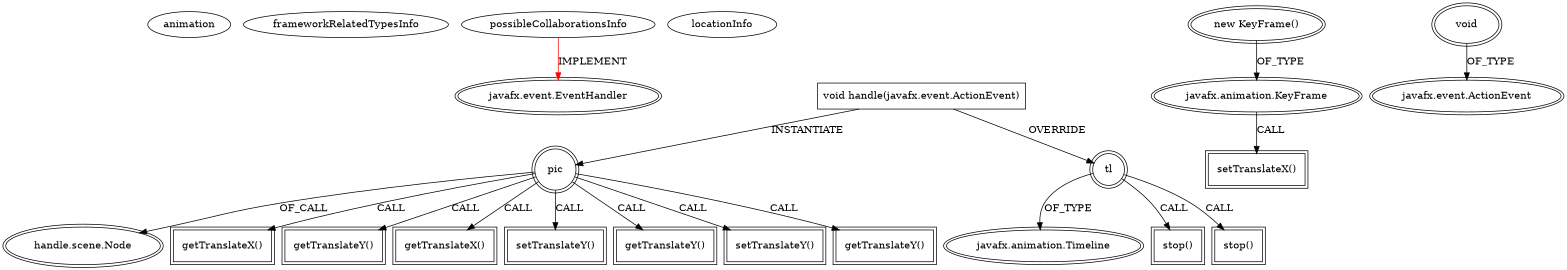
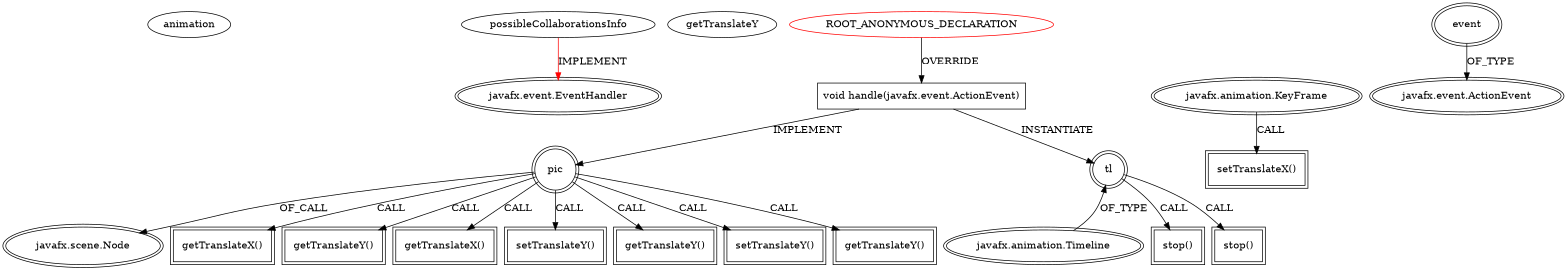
node "frameworkRelatedTypesInfo": removed
node "locationInfo": label "locationInfo" -> "getTranslateY"
node "ROOT_ANONYMOUS_DECLARATION": added
node "new KeyFrame()": removed
node "void": label "void" -> "event"
edge "void handle(javafx.event.ActionEvent)" -> "pic": label "INSTANTIATE" -> "IMPLEMENT"
edge "void handle(javafx.event.ActionEvent)" -> "tl": label "OVERRIDE" -> "INSTANTIATE"
edge "tl" -> "javafx.animation.Timeline": reversed
node "handle.scene.Node": label "handle.scene.Node" -> "javafx.scene.Node"
